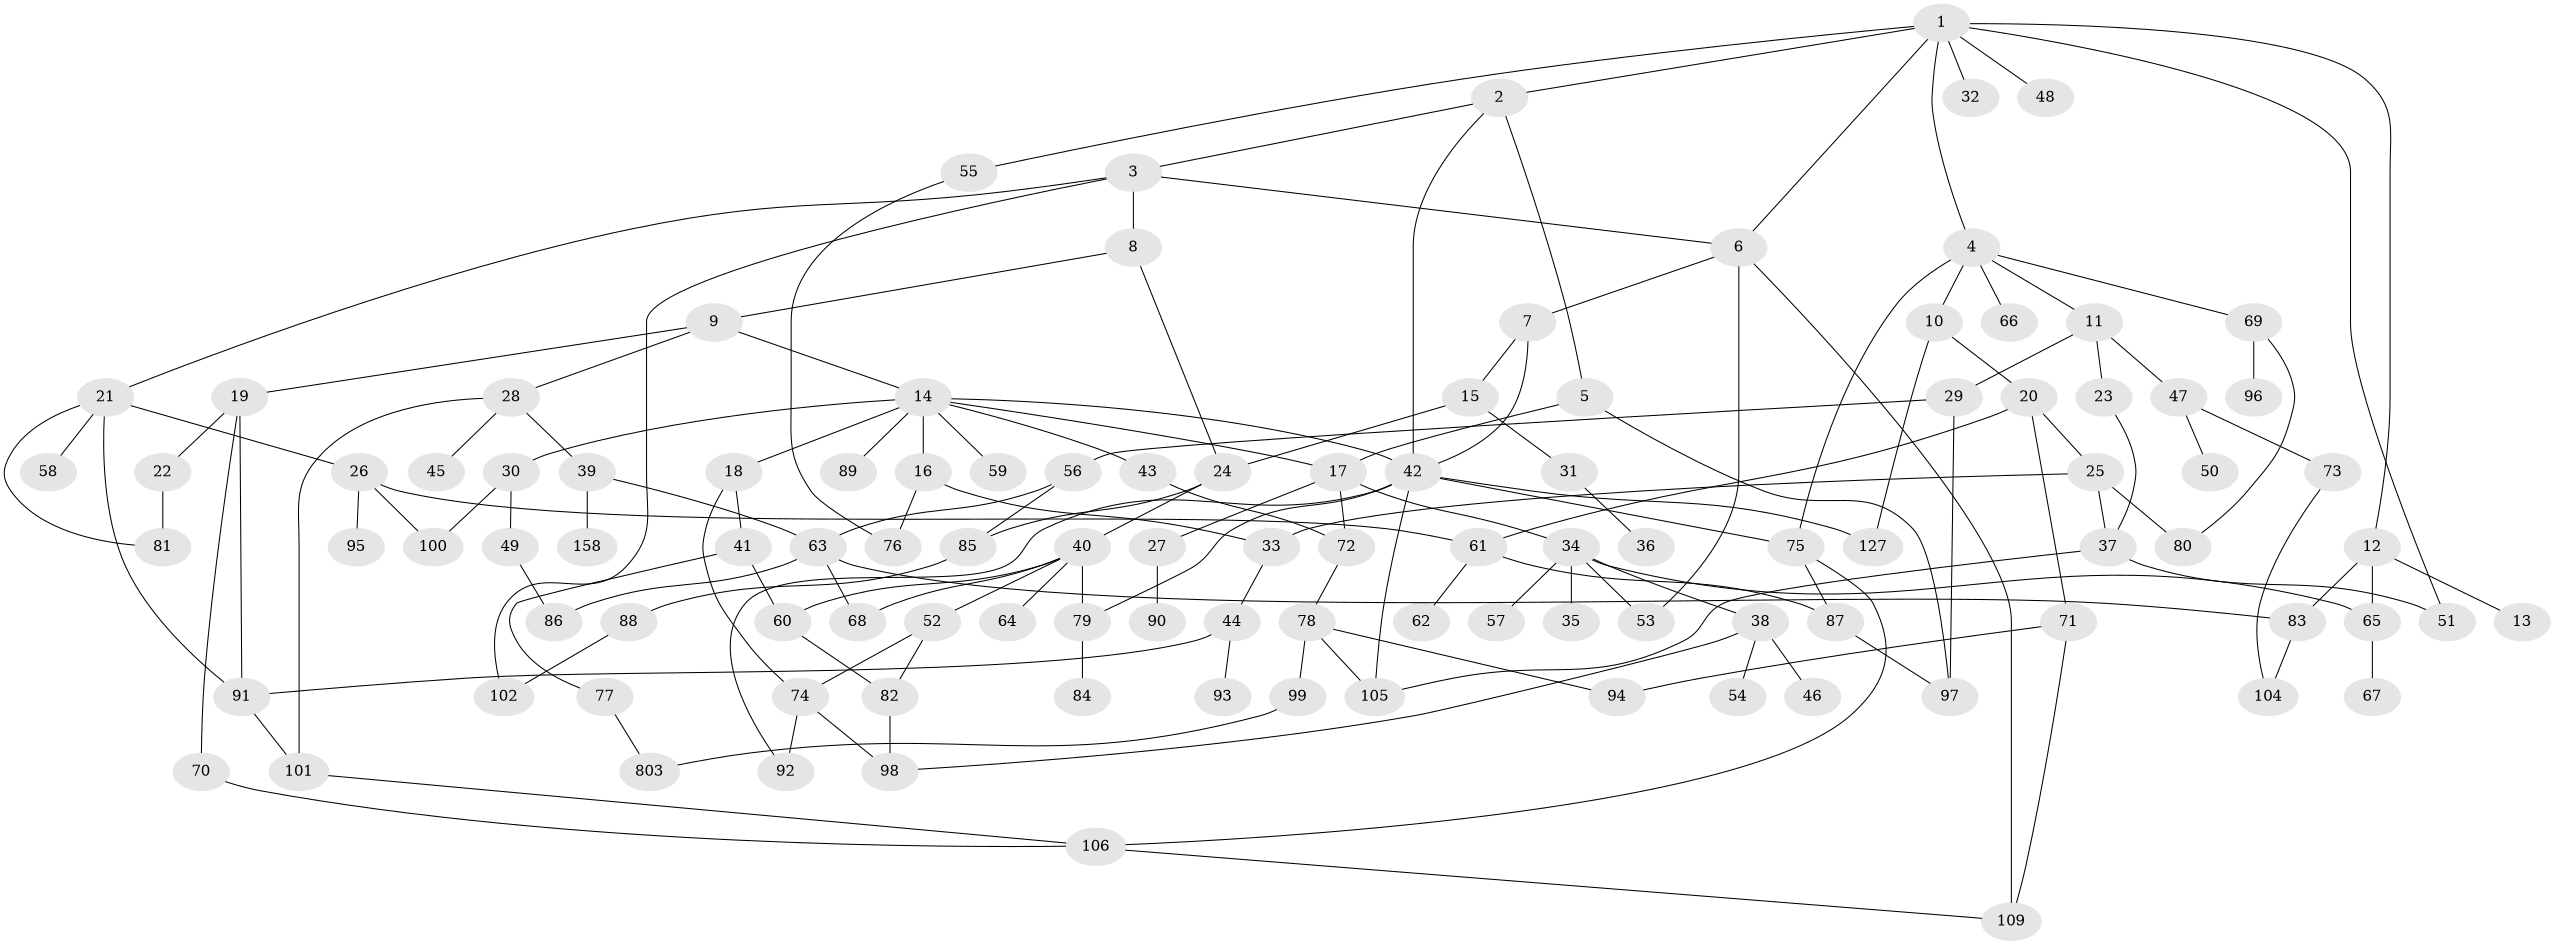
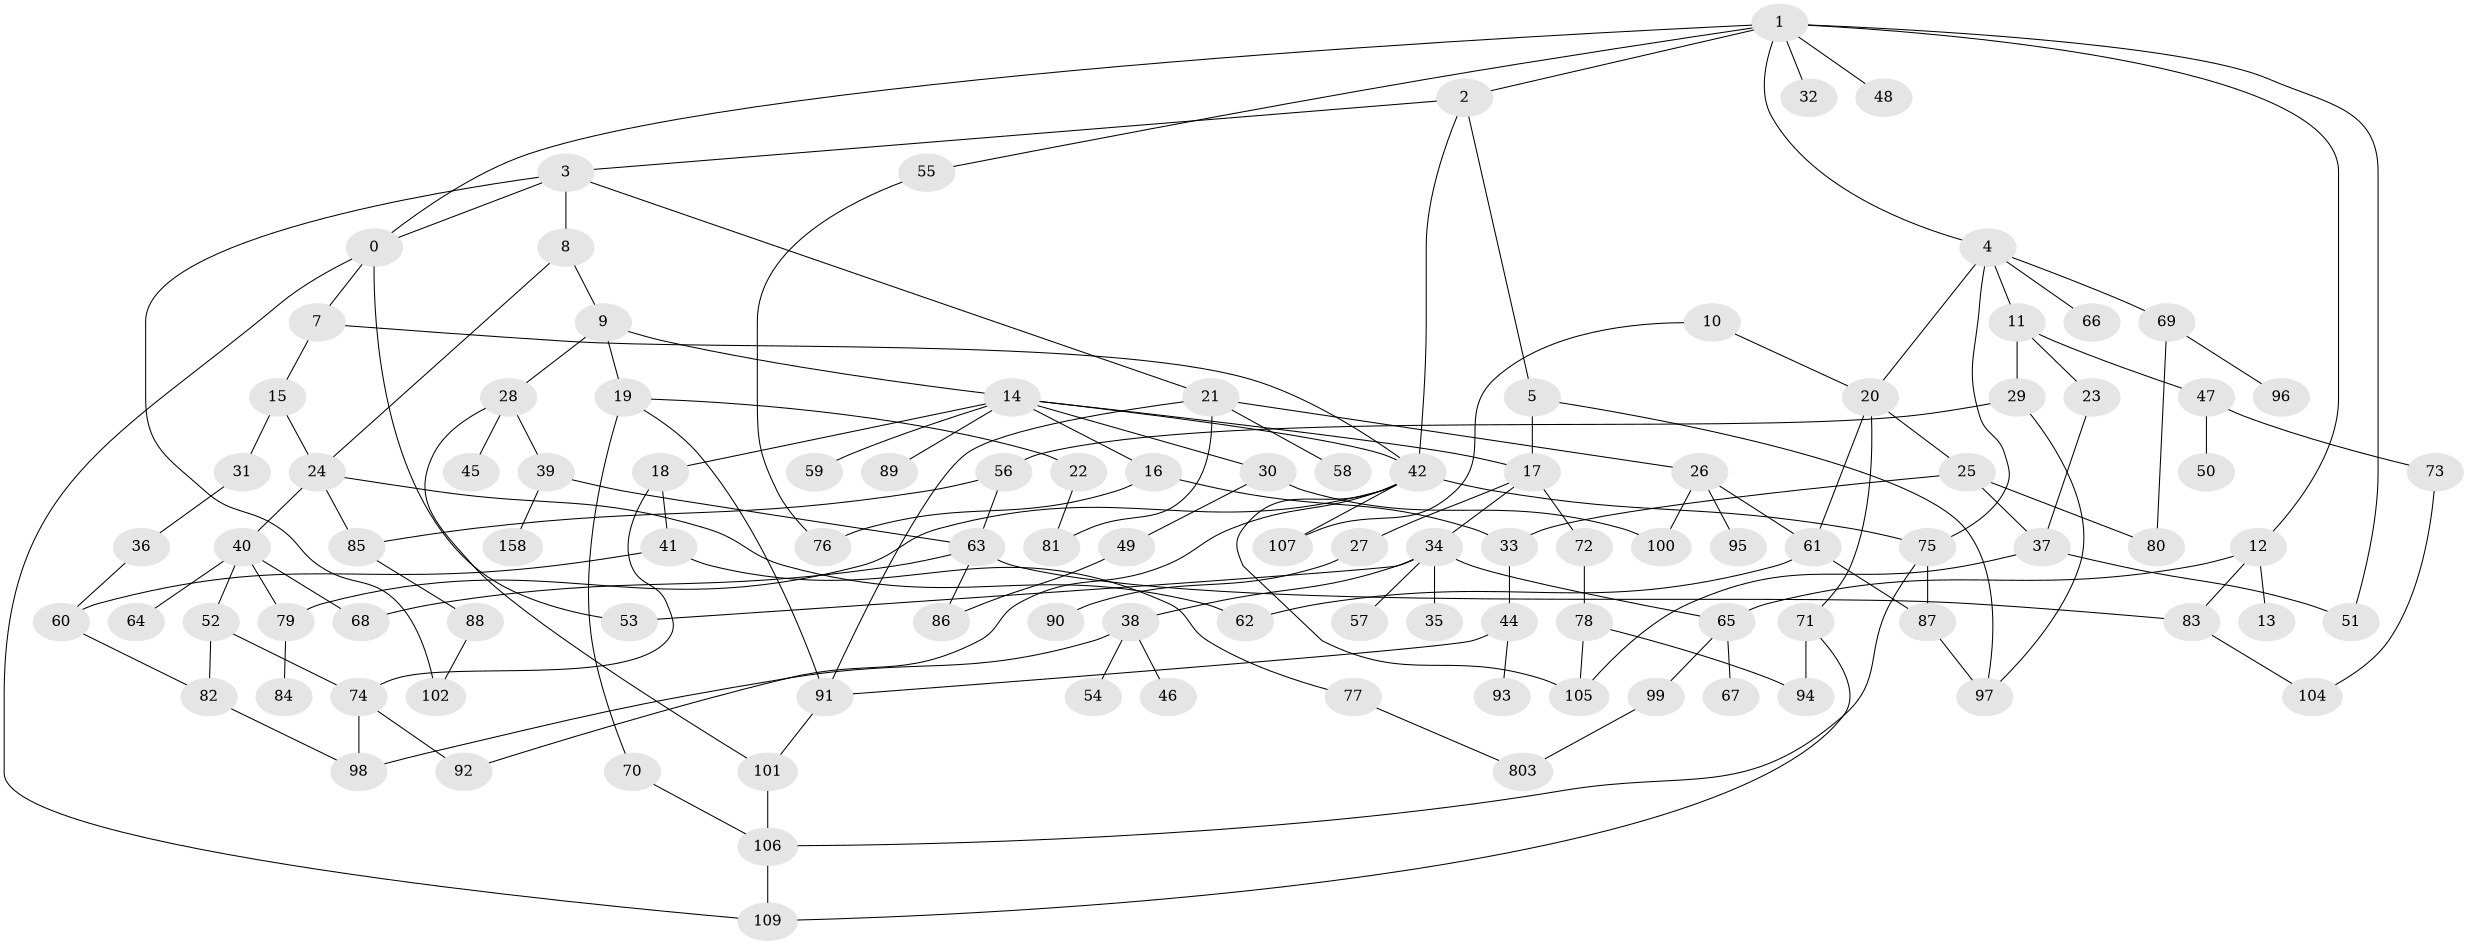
node "6": label "6" -> "0"
edge "4" -- "10": now "4" -- "20"
node "43": removed
node "127": label "127" -> "107"
edge "24" -- "62": added
edge "40" -- "60": now "36" -- "60"
edge "78" -- "99": now "65" -- "99"
